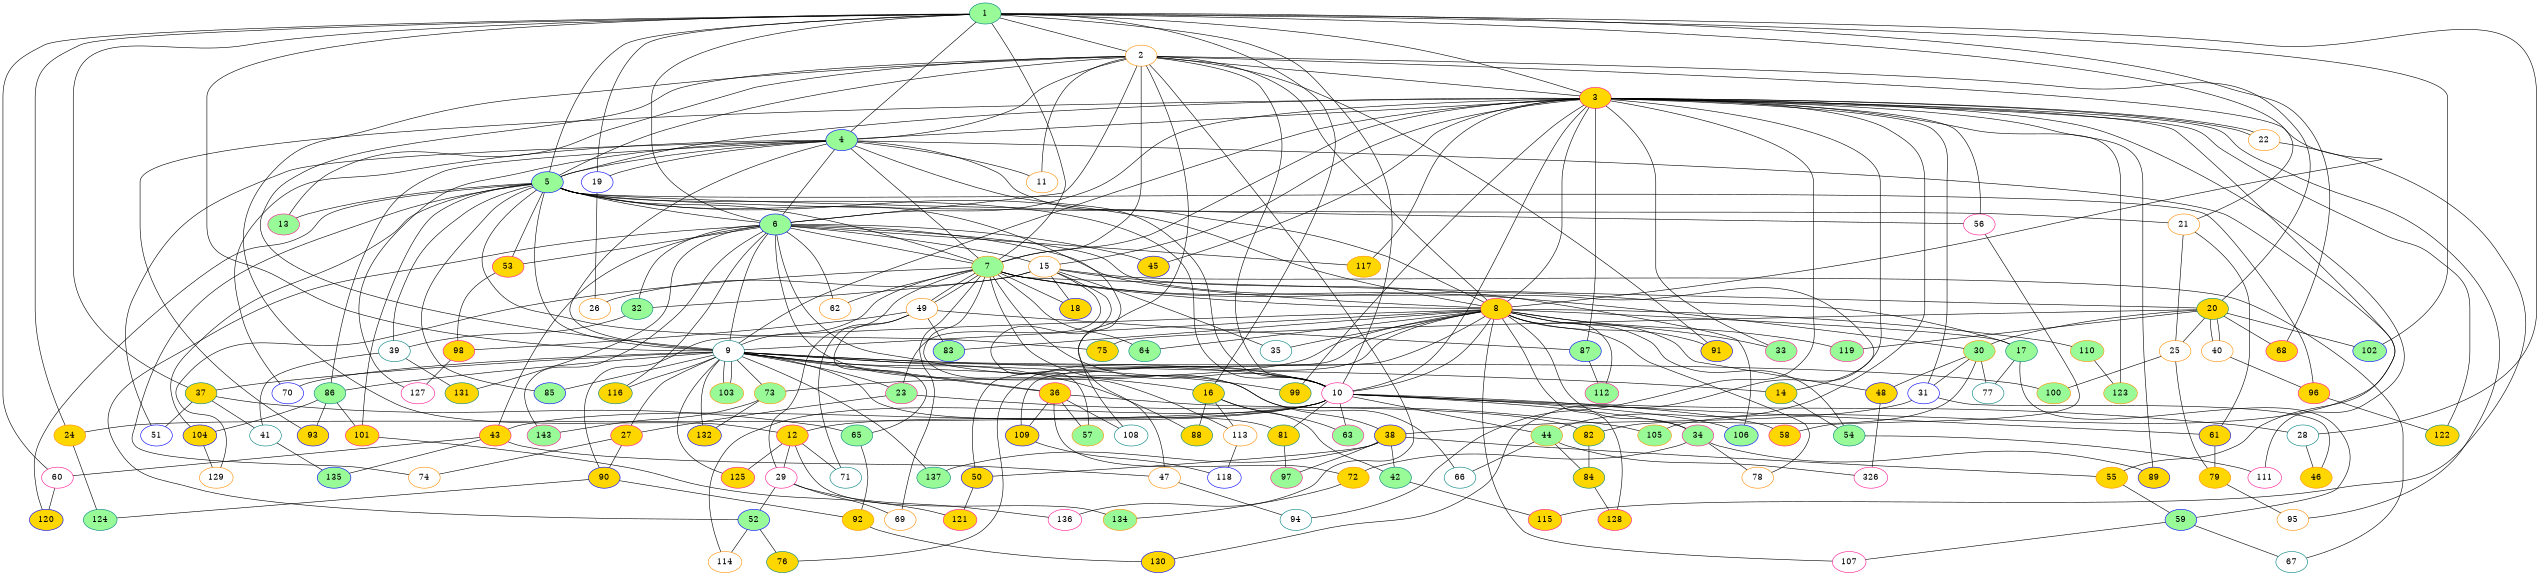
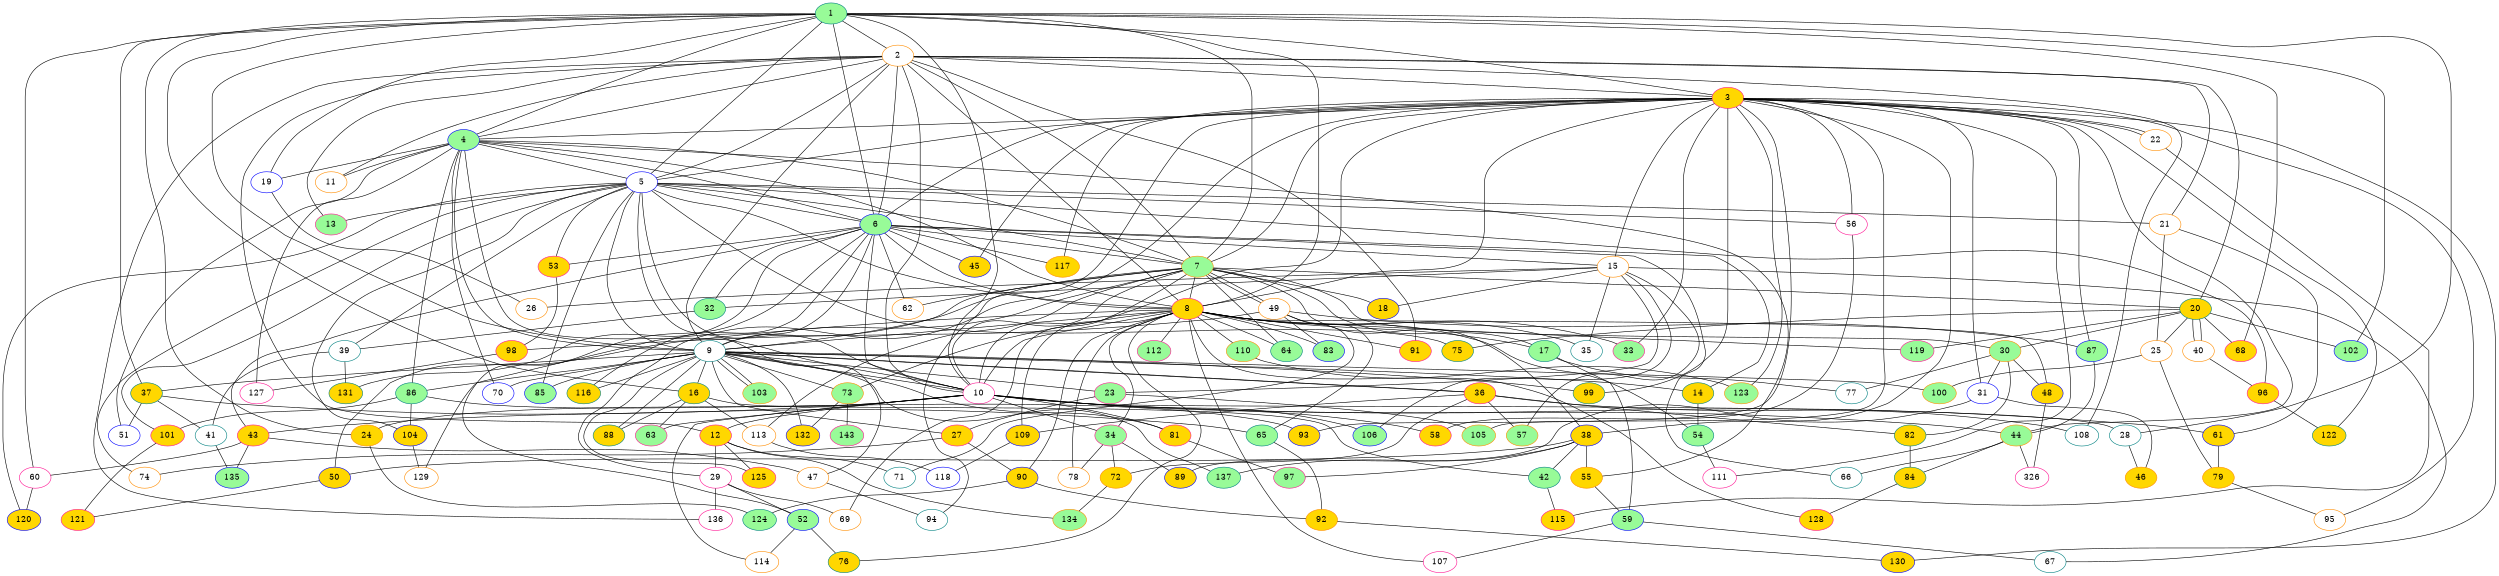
node "5": fillcolor palegreen -> white
edge "6" -- "143": removed
node "91": color blue -> deeppink
edge "87" -- "112": now "87" -- "44"
node "81": color teal -> deeppink
